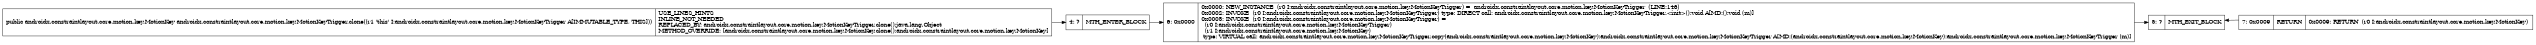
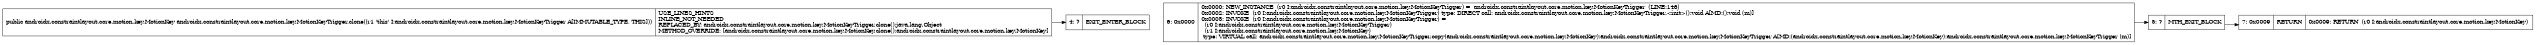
edge "7: 0x0009" -> "5: ?": reversed
node "4: ?": text "MTH_ENTER_BLOCK" -> "EXIT_ENTER_BLOCK"
edge "4: ?" -> "6: 0x0000": removed
